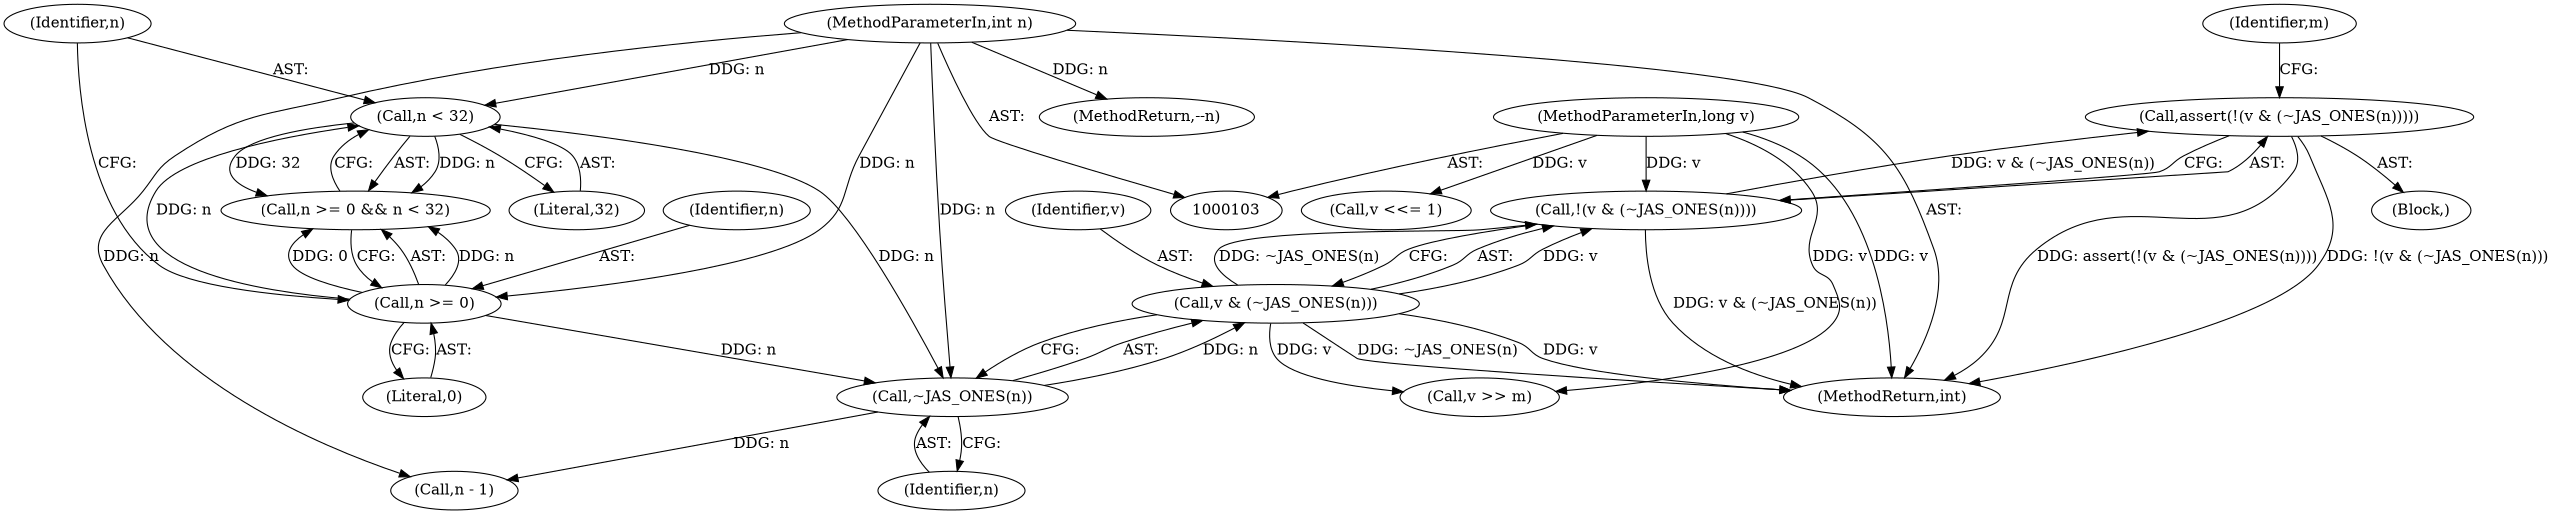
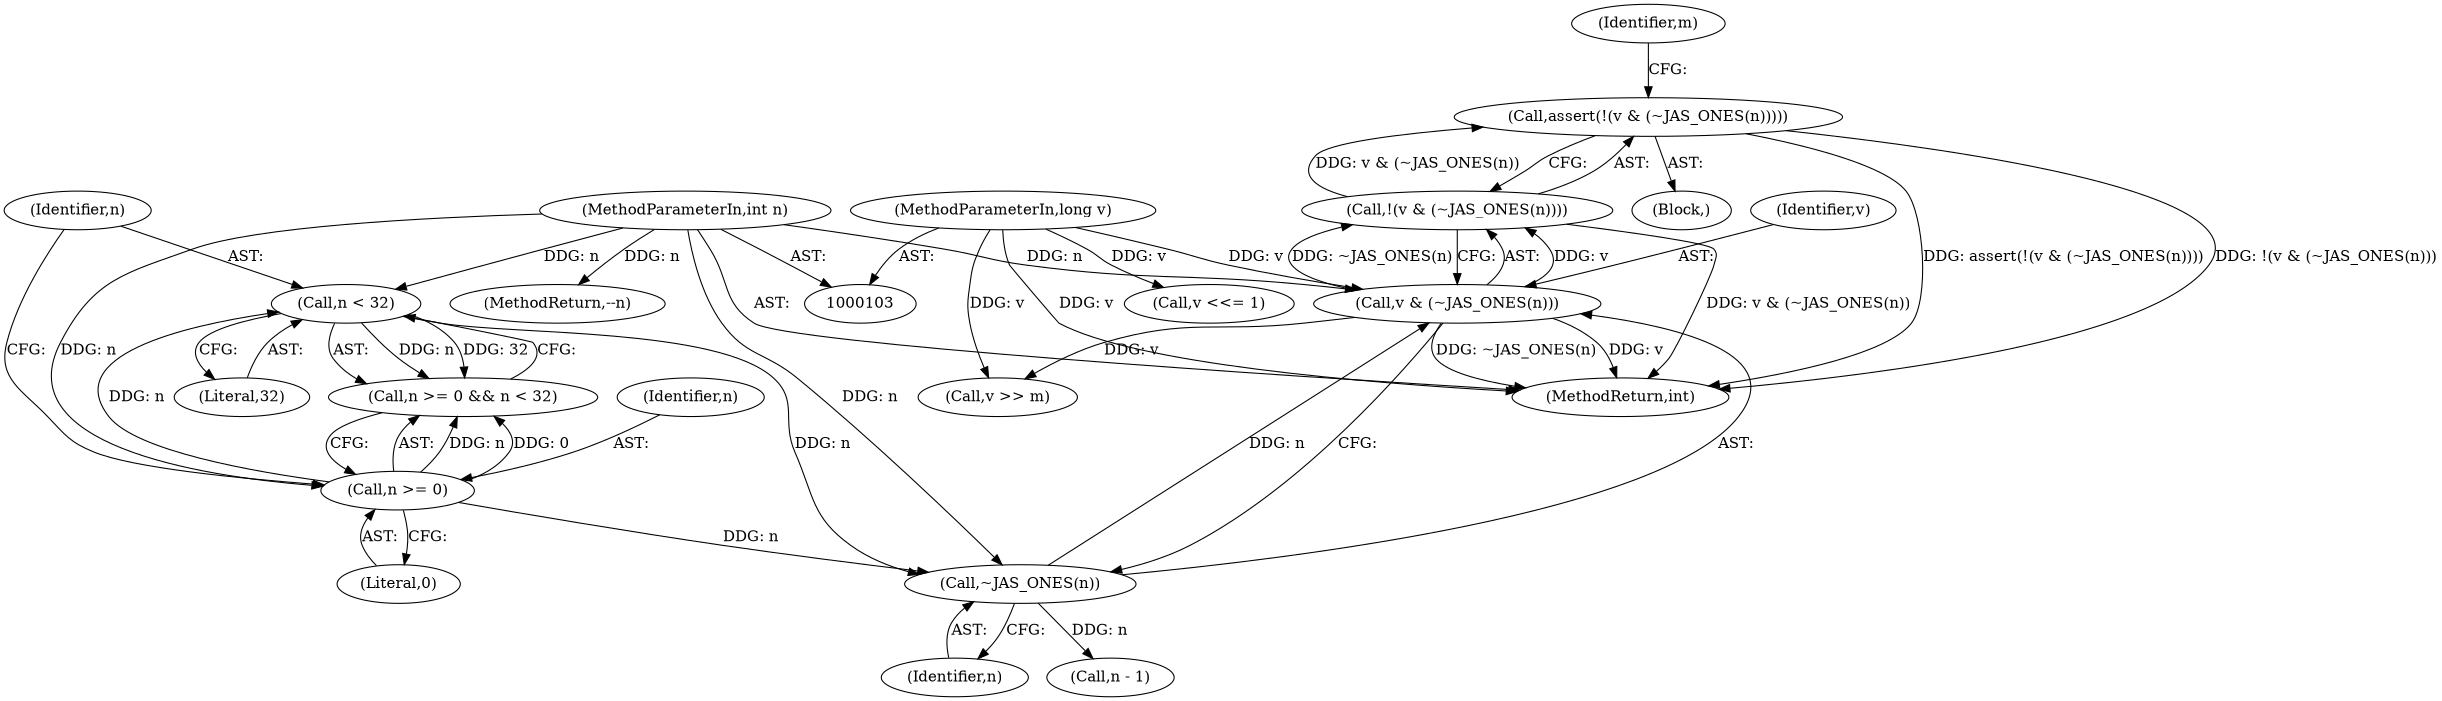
edge "(MethodParameterIn,int n)" -> "(Call,n - 1)": now "(MethodParameterIn,int n)" -> "(Call,v & (~JAS_ONES(n)))"
edge "(MethodParameterIn,long v)" -> "(Call,!(v & (~JAS_ONES(n))))": now "(MethodParameterIn,long v)" -> "(Call,v & (~JAS_ONES(n)))"
